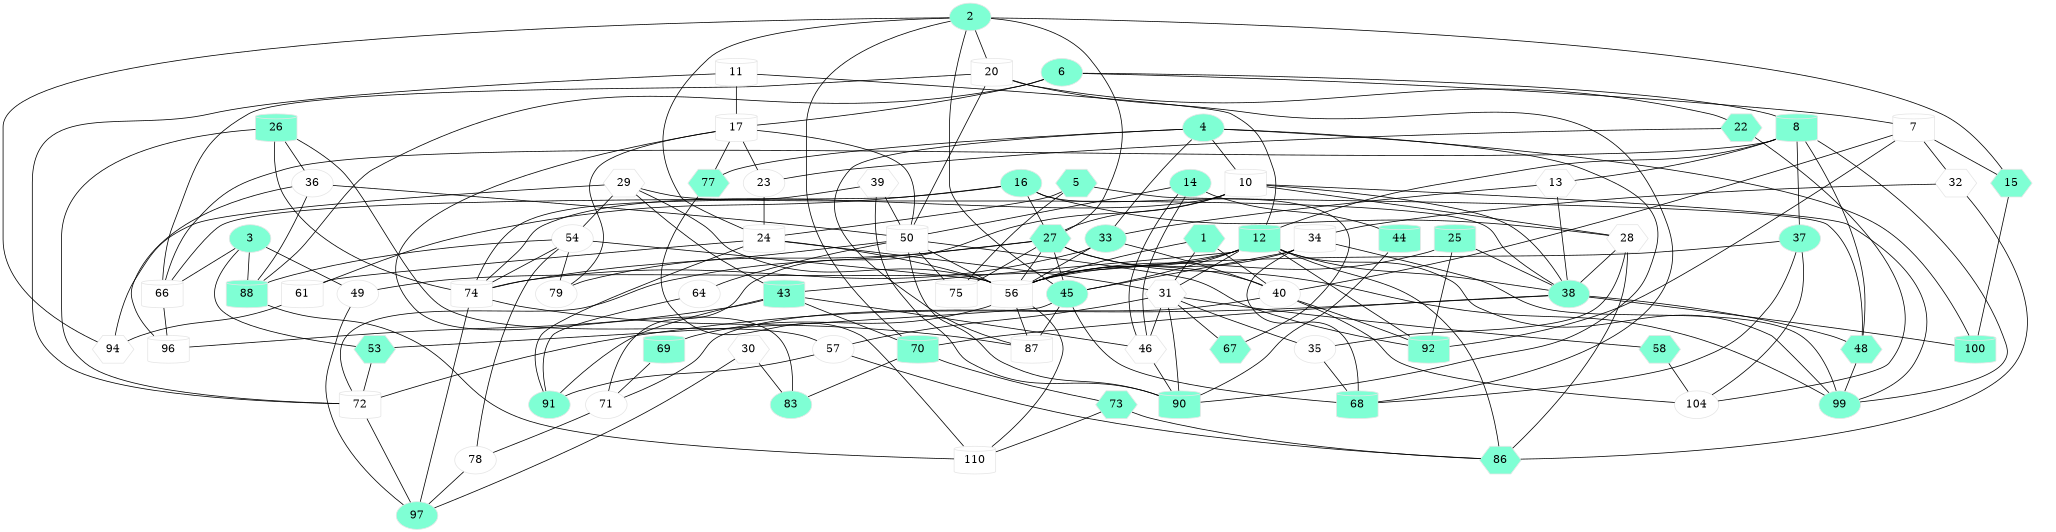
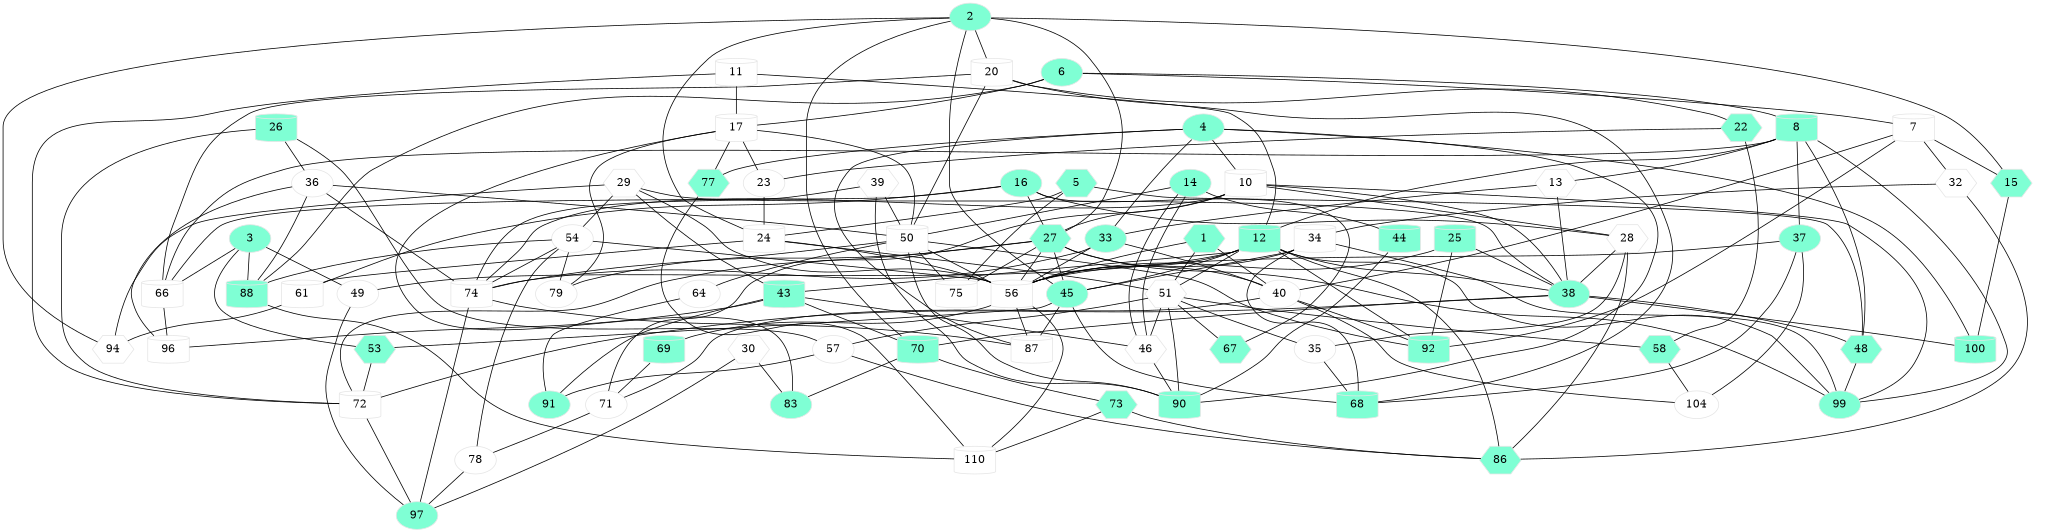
edge "26" -- "74": now "36" -- "74"
node "31": label "31" -> "51"
edge "22" -- "104": now "22" -- "58"
edge "24" -- "91": removed
